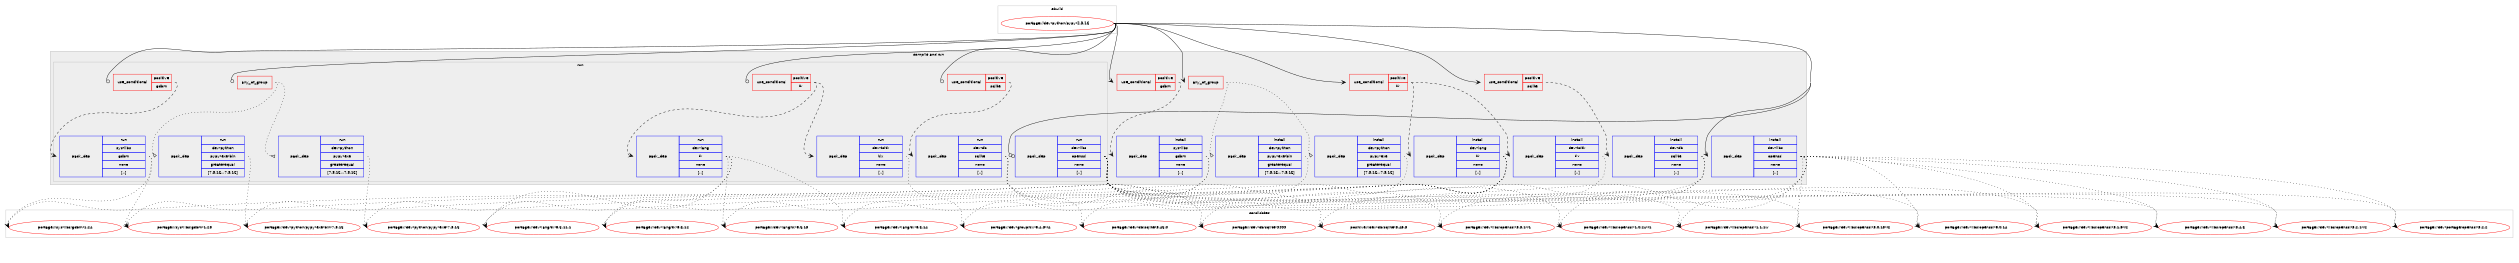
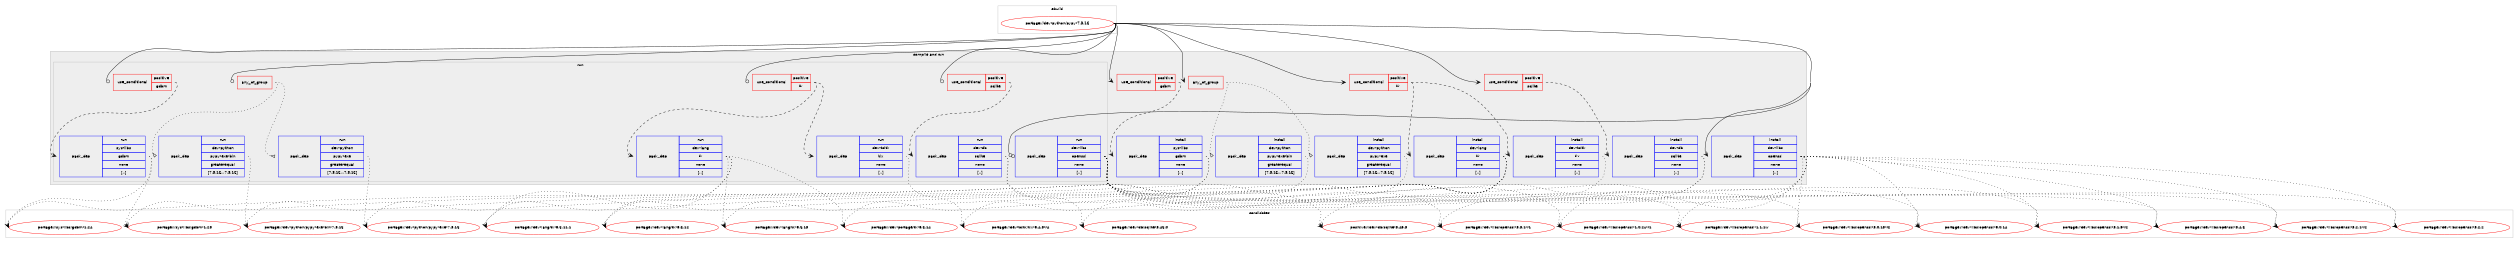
node "portage://dev-python/pypy-2.3.16": label "portage://dev-python/pypy-2.3.16" -> "portage://dev-python/pypy-7.3.16"
node "portage://dev-lang/tk-8.6.14": label "portage://dev-lang/tk-8.6.14" -> "portage://dev-portage/tk-8.6.14"
node "portage://dev-group/tix-8.4.3-r4": label "portage://dev-group/tix-8.4.3-r4" -> "portage://dev-tcltk/tix-8.4.3-r4"
node "portage://dev-db/sqlite-9999": removed
node "portage://dev-portage/openssl-3.2.2": label "portage://dev-portage/openssl-3.2.2" -> "portage://dev-libs/openssl-3.2.2"
